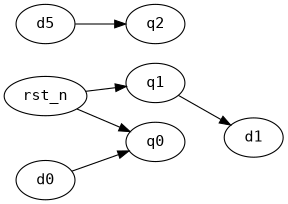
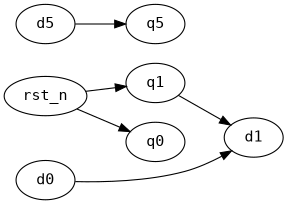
node "q2": label "q2" -> "q5"
edge "d0" -> "q0": now "d0" -> "d1"
